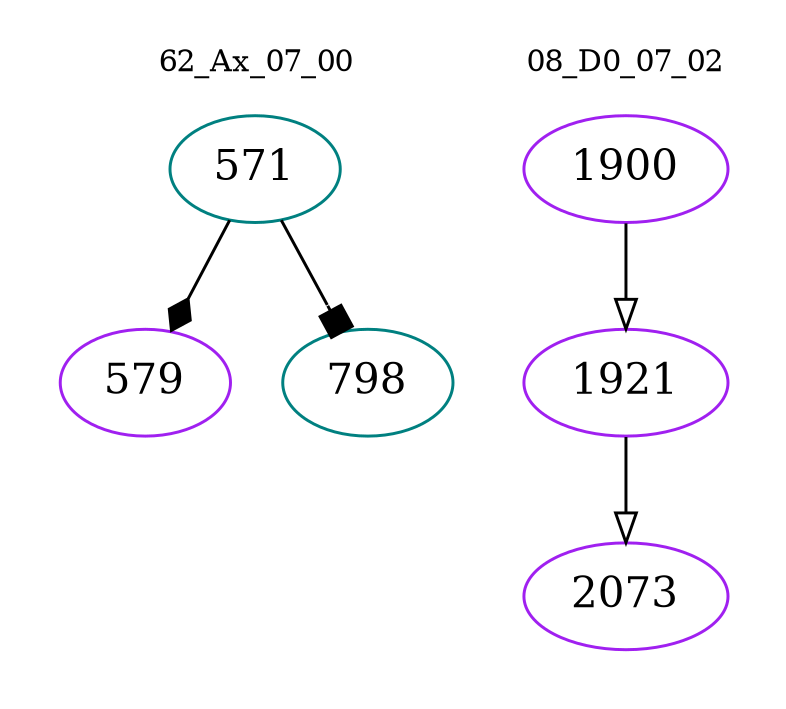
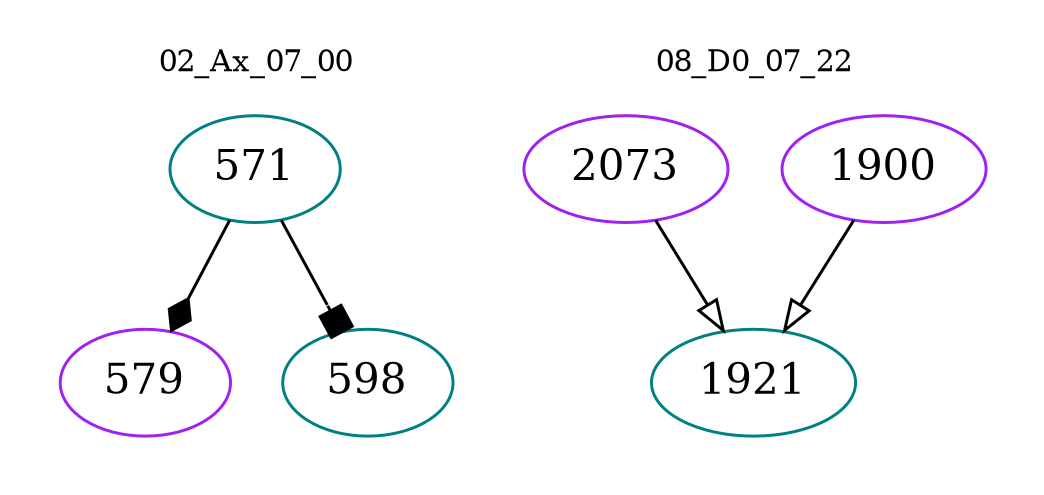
cluster "62_Ax_07_00": label "62_Ax_07_00" -> "02_Ax_07_00"
cluster "08_D0_07_02": label "08_D0_07_02" -> "08_D0_07_22"
node "798": label "798" -> "598"
node "1921": color purple -> teal
edge "1921" -> "2073": reversed
